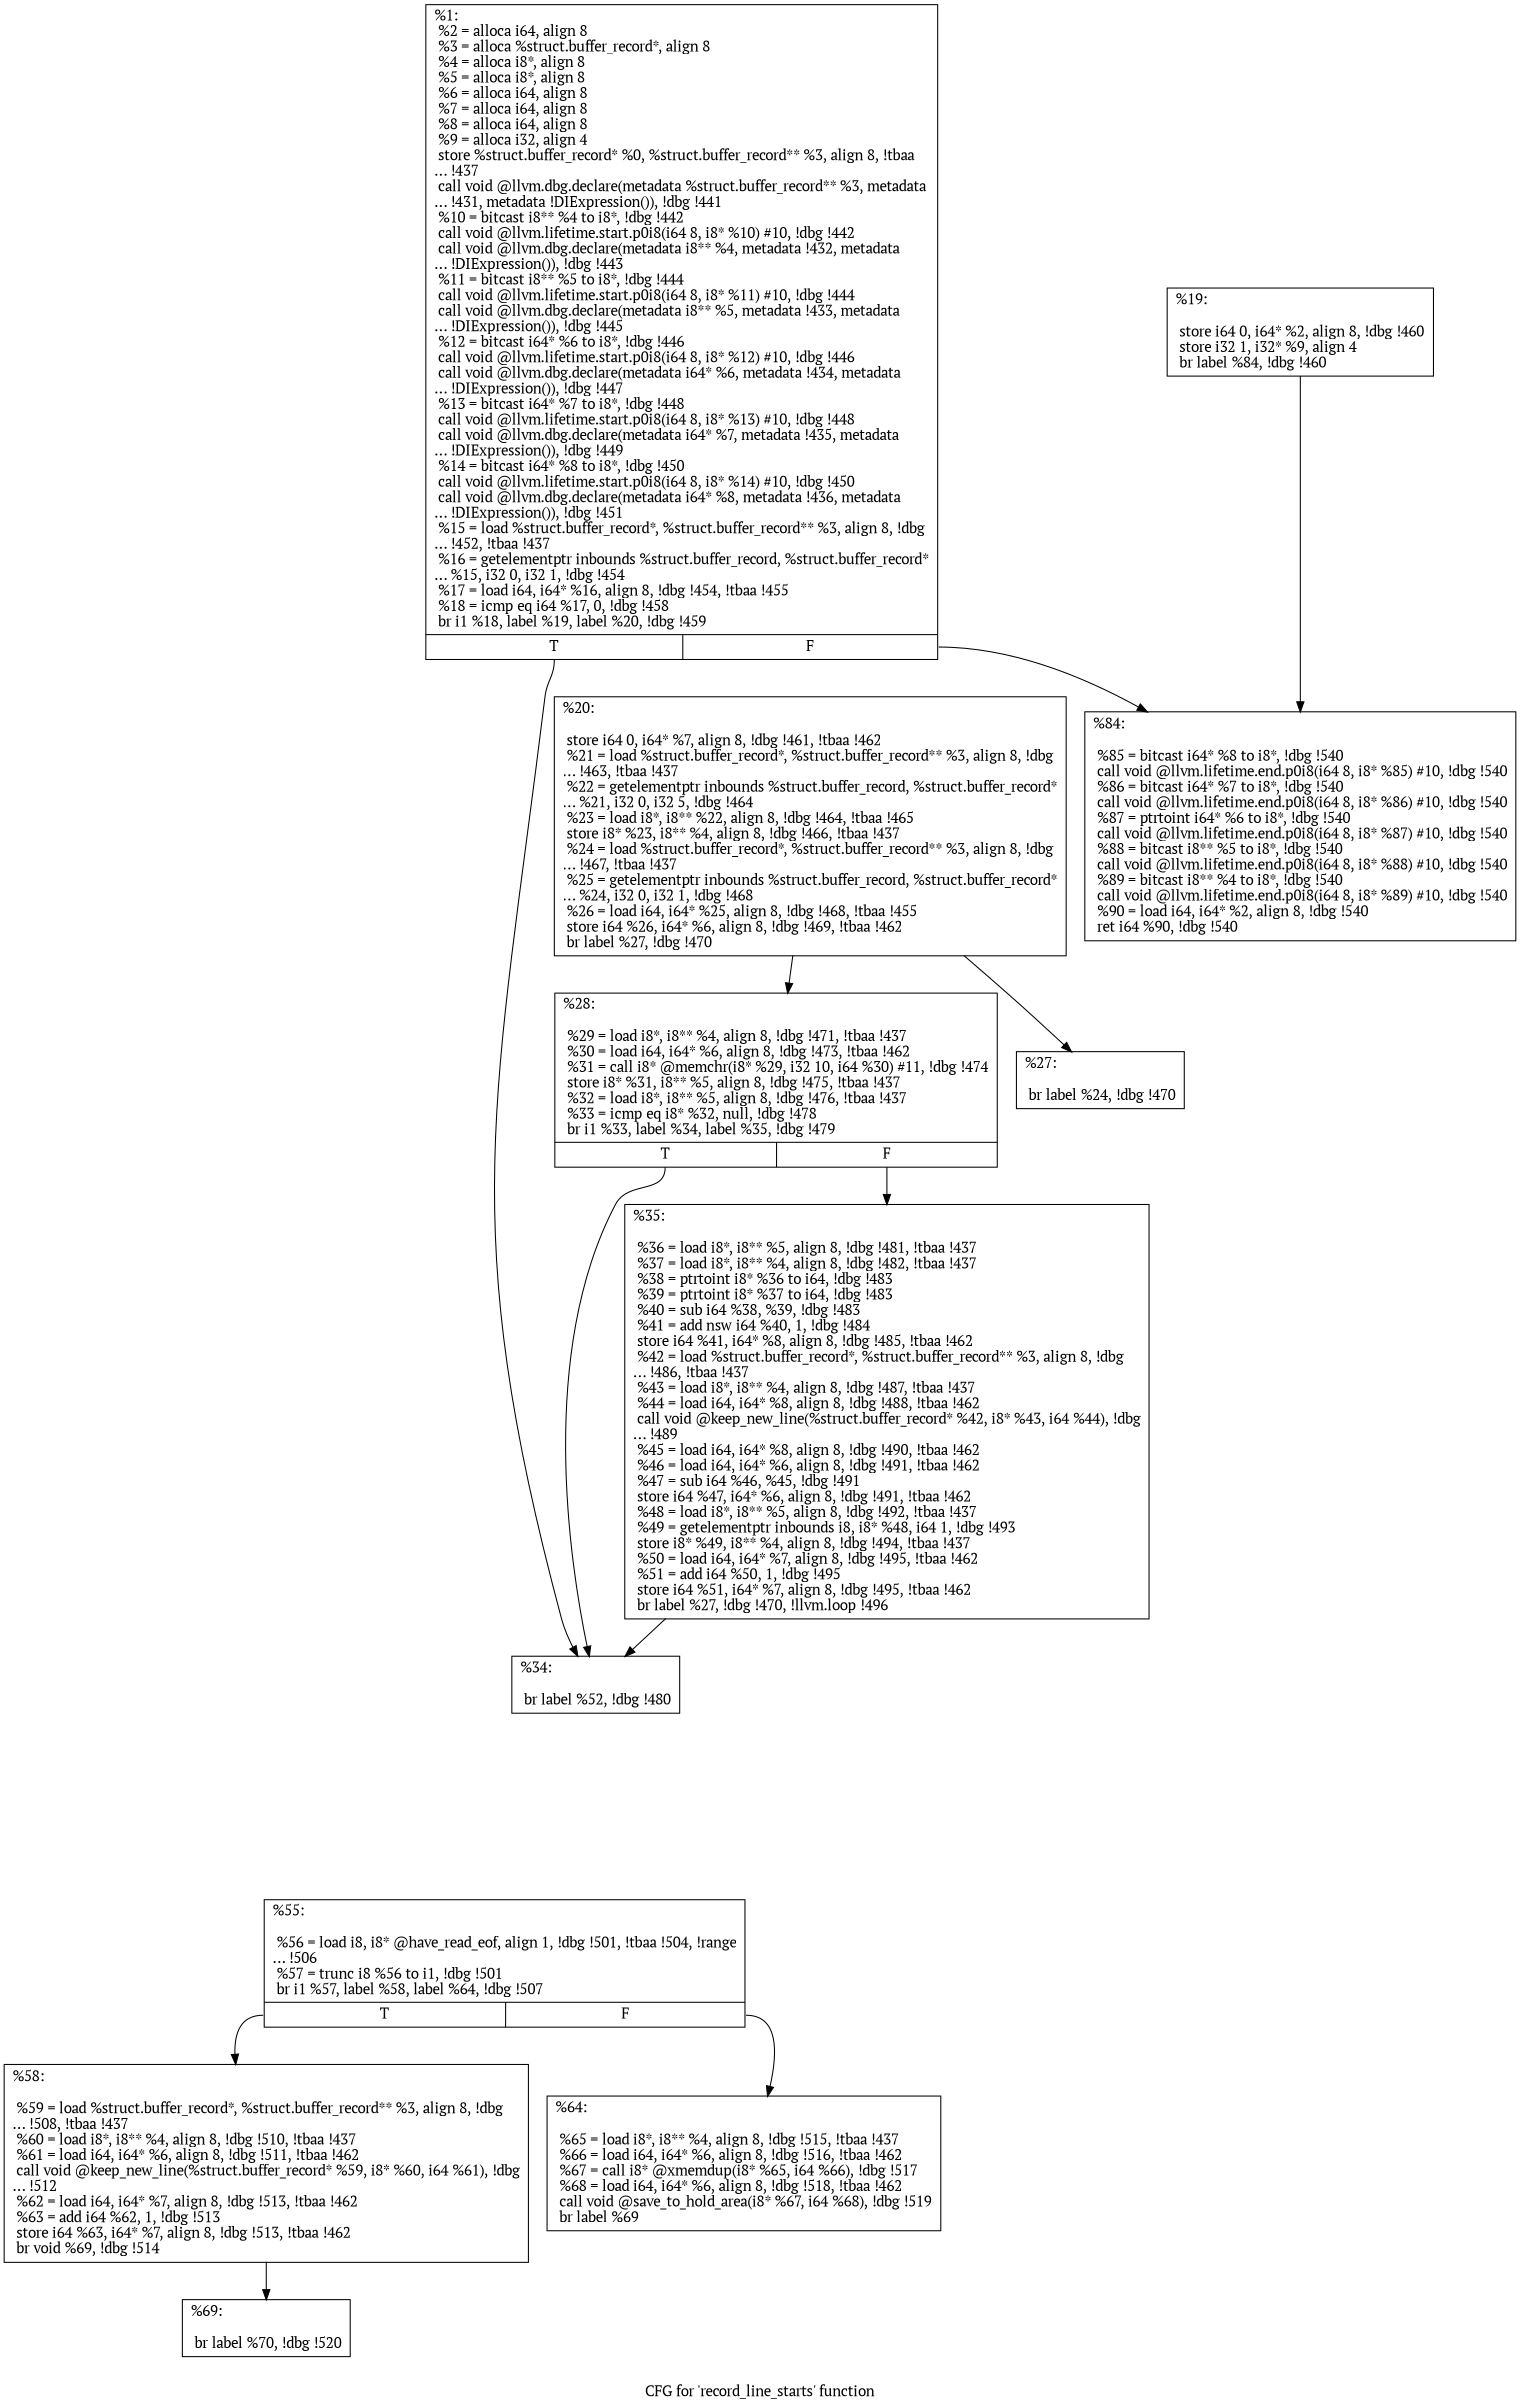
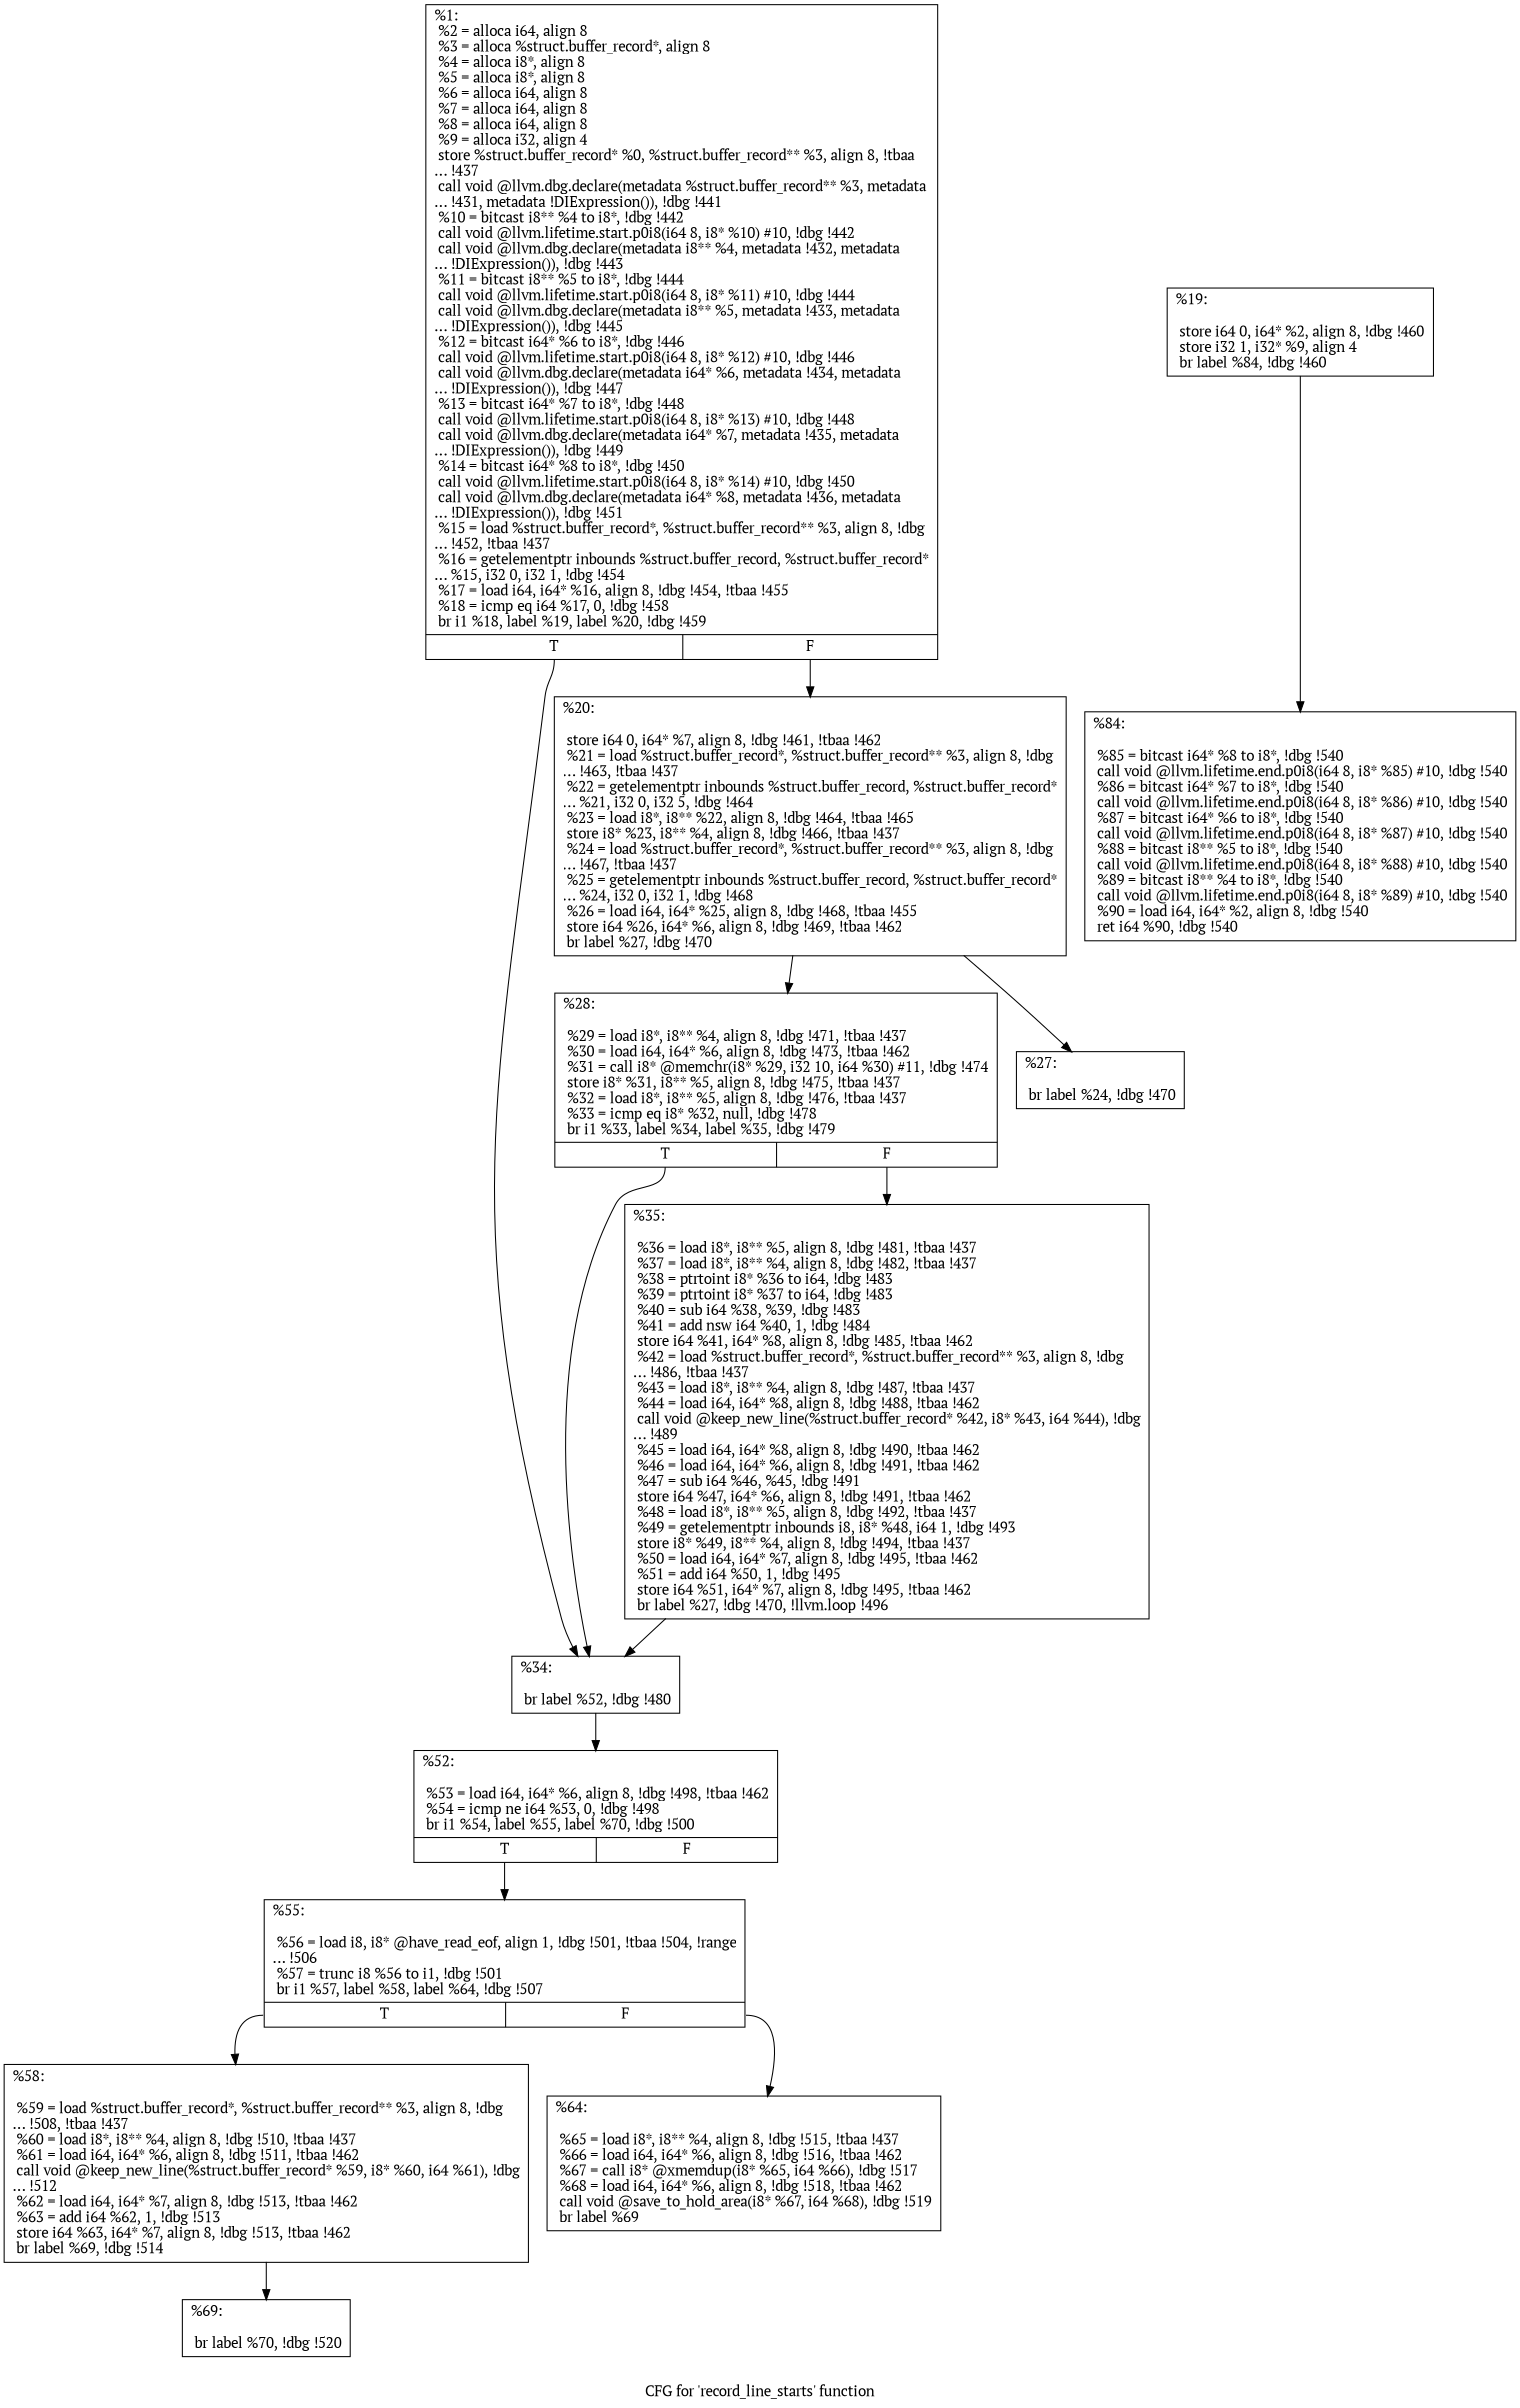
edge "%1:" -> "%84:": now "%1:" -> "%20:"
node "%84:": text "%87 = ptrtoint i64* %6 to i8*, !dbg !540" -> "%87 = bitcast i64* %6 to i8*, !dbg !540"
node "%52:": added
node "%58:": text "br void %69, !dbg !514" -> "br label %69, !dbg !514"
